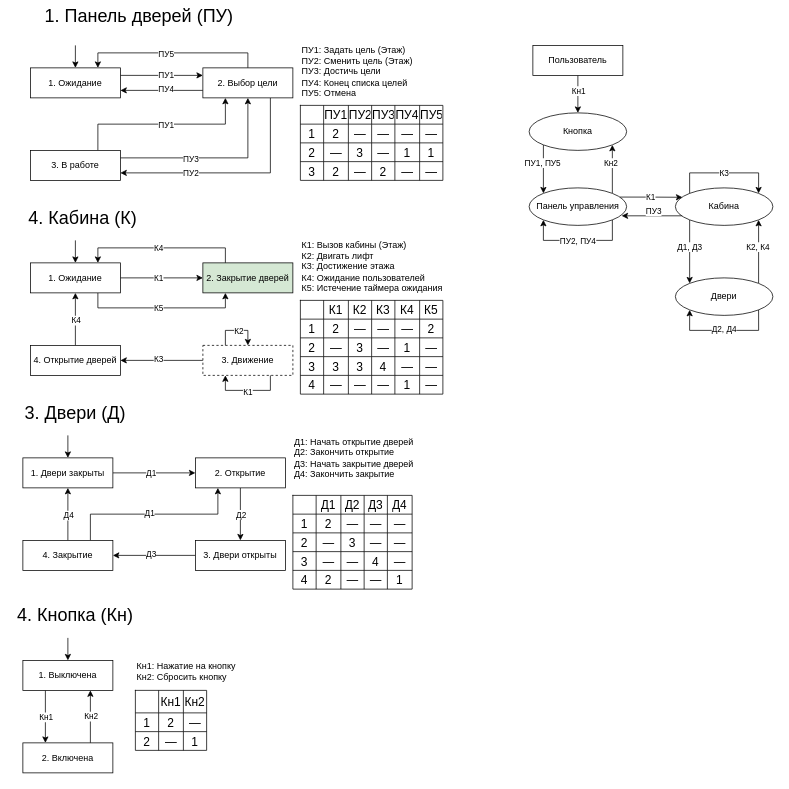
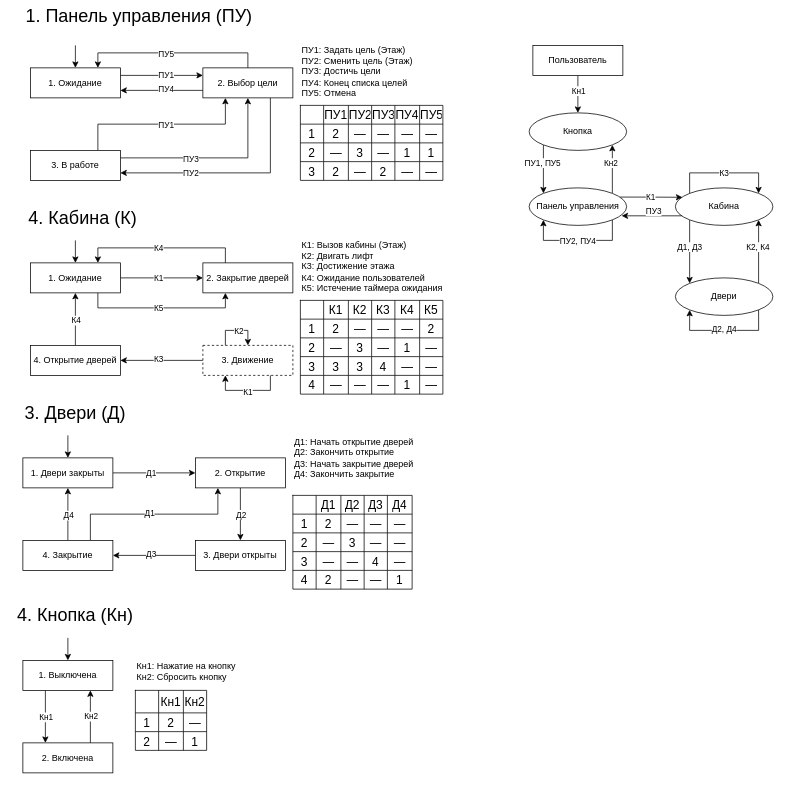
node "1. Панель дверей (ПУ)": label "1. Панель дверей (ПУ)" -> "1. Панель управления (ПУ)"
node "2. Закрытие дверей": fillcolor #d5e8d4 -> #ffffff
